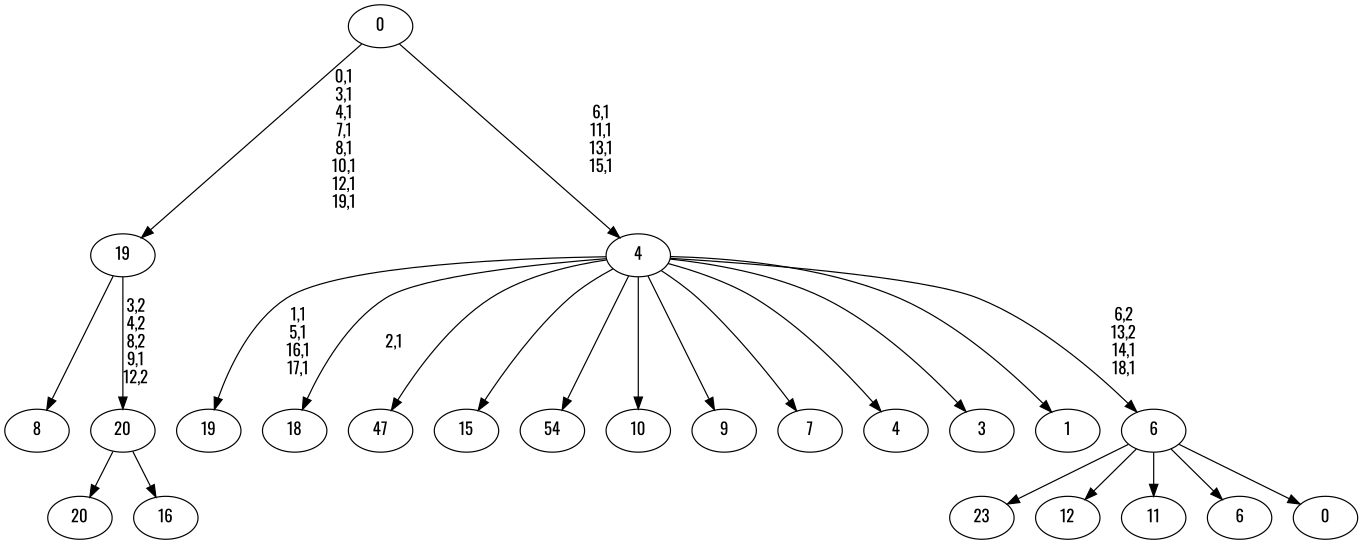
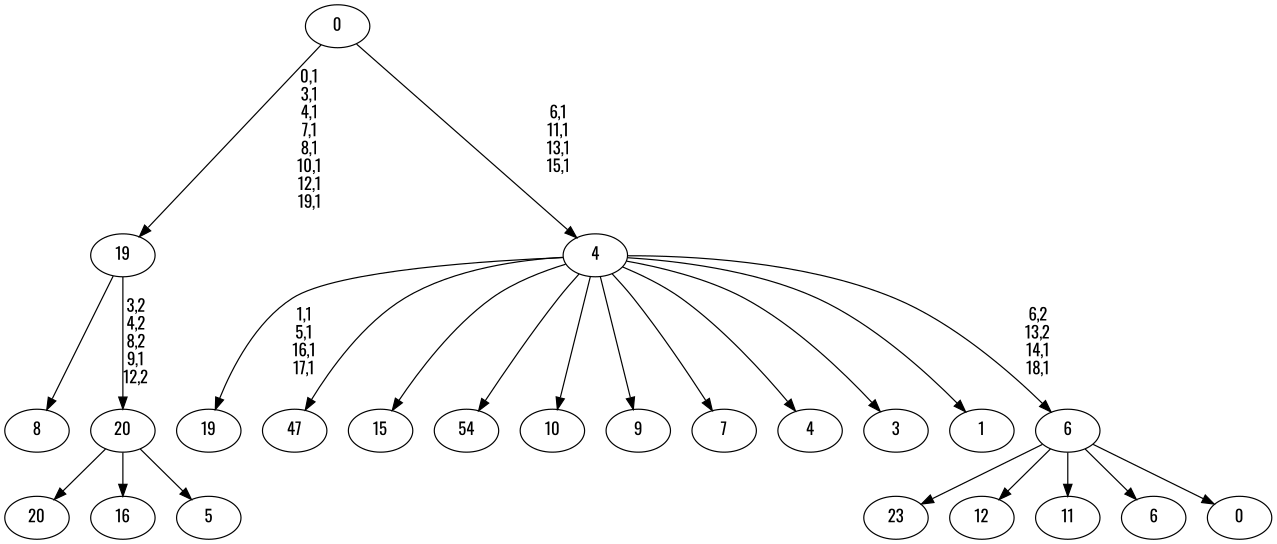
node "18": removed
node "5": added
